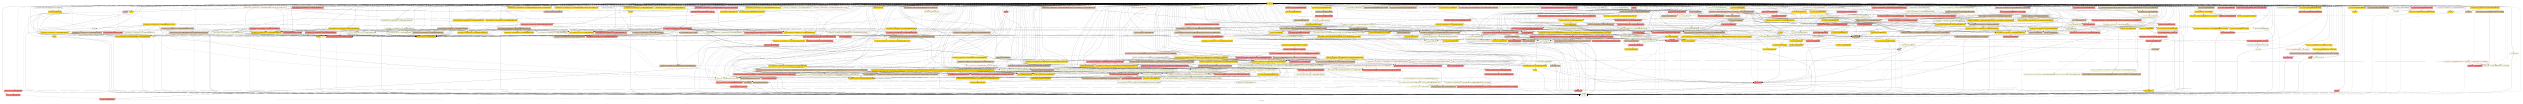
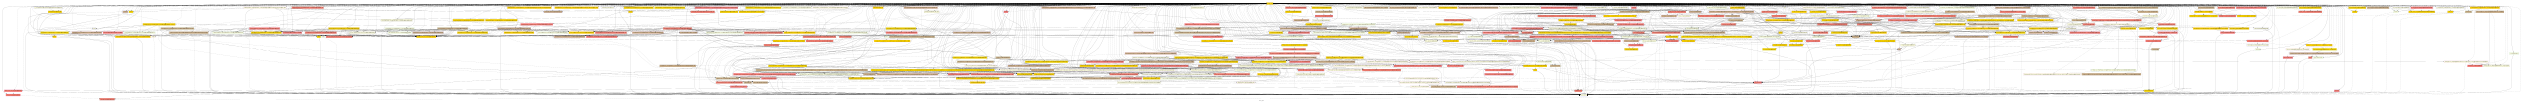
node "?copy@?$_Char_traits@DH@std@@SAPEADQEADQEBD_K@Z": fillcolor lightyellow -> tan
